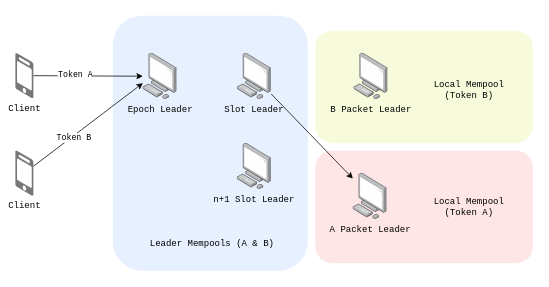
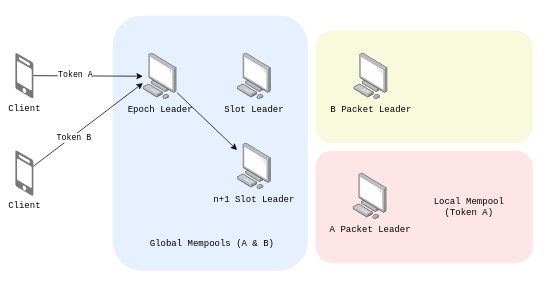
node "Local Mempool (Token B)": removed
edge "Epoch Leader" -> "n+1 Slot Leader": added
edge "Slot Leader" -> "A Packet Leader": removed
node "Leader Mempools (A & B)": label "Leader Mempools (A & B)" -> "Global Mempools (A & B)"
